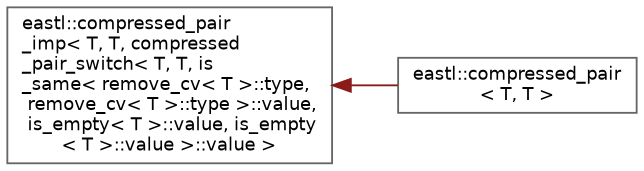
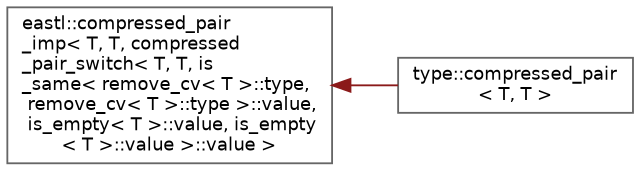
node "eastl::compressed_pair < T, T >": label "eastl::compressed_pair < T, T >" -> "type::compressed_pair < T, T >"
